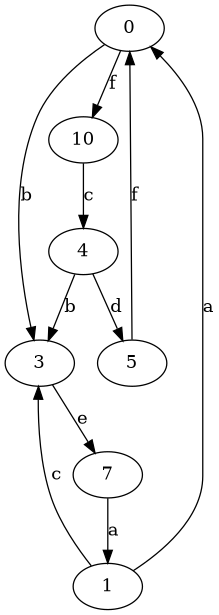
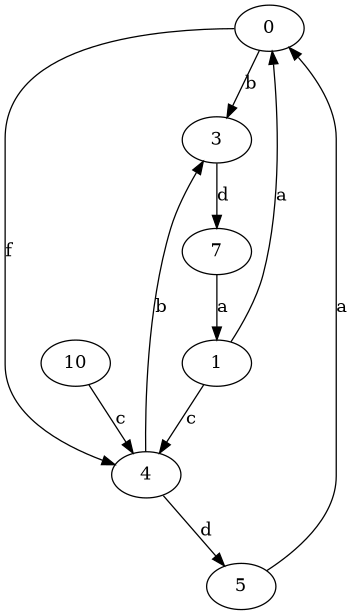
edge "0" -> "10": now "0" -> "4"
edge "5" -> "0": label "f" -> "a"
edge "3" -> "7": label "e" -> "d"
edge "1" -> "3": now "1" -> "4"
